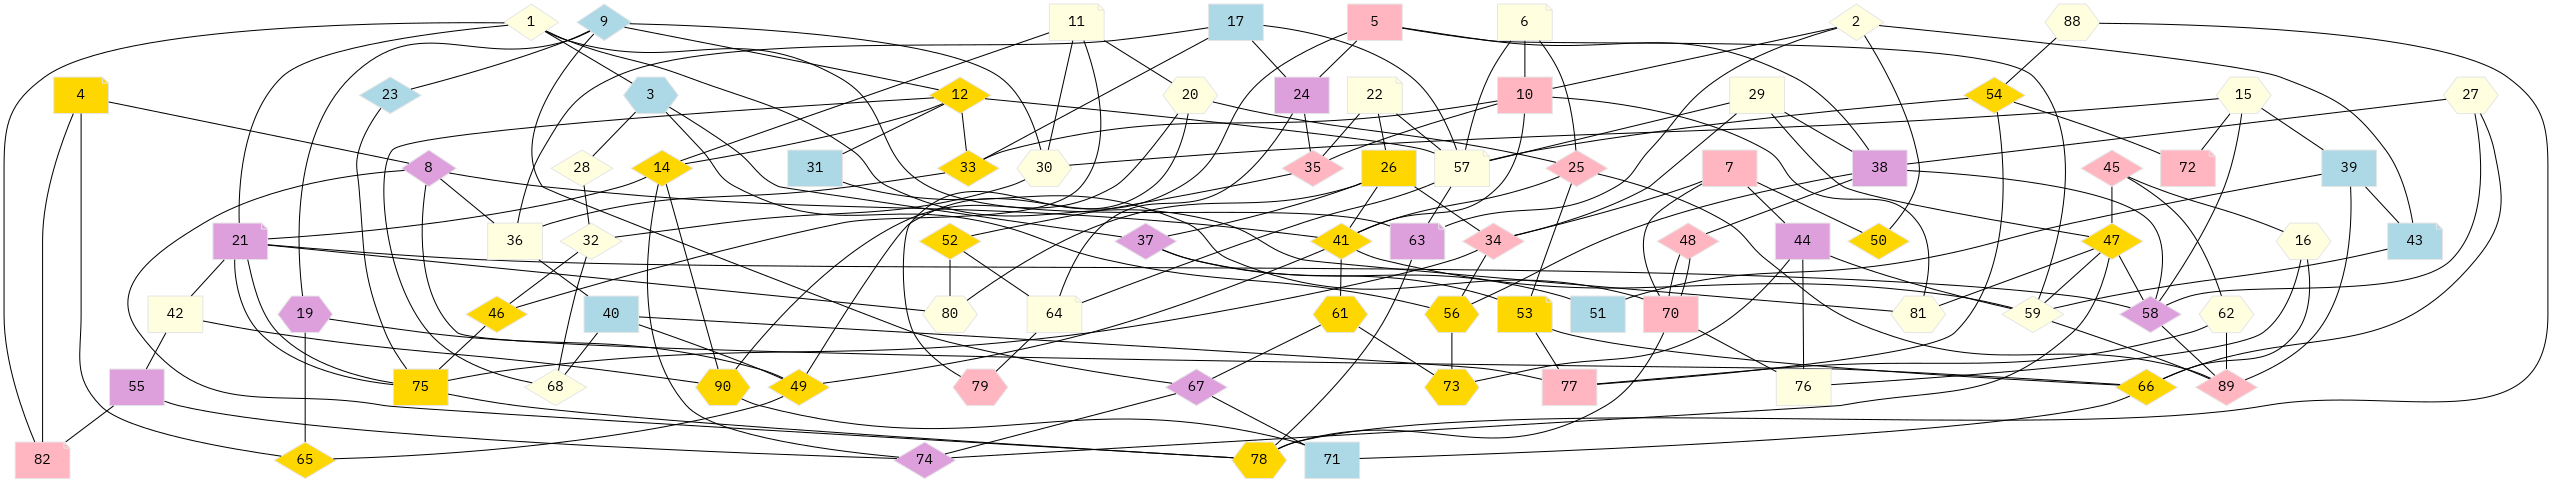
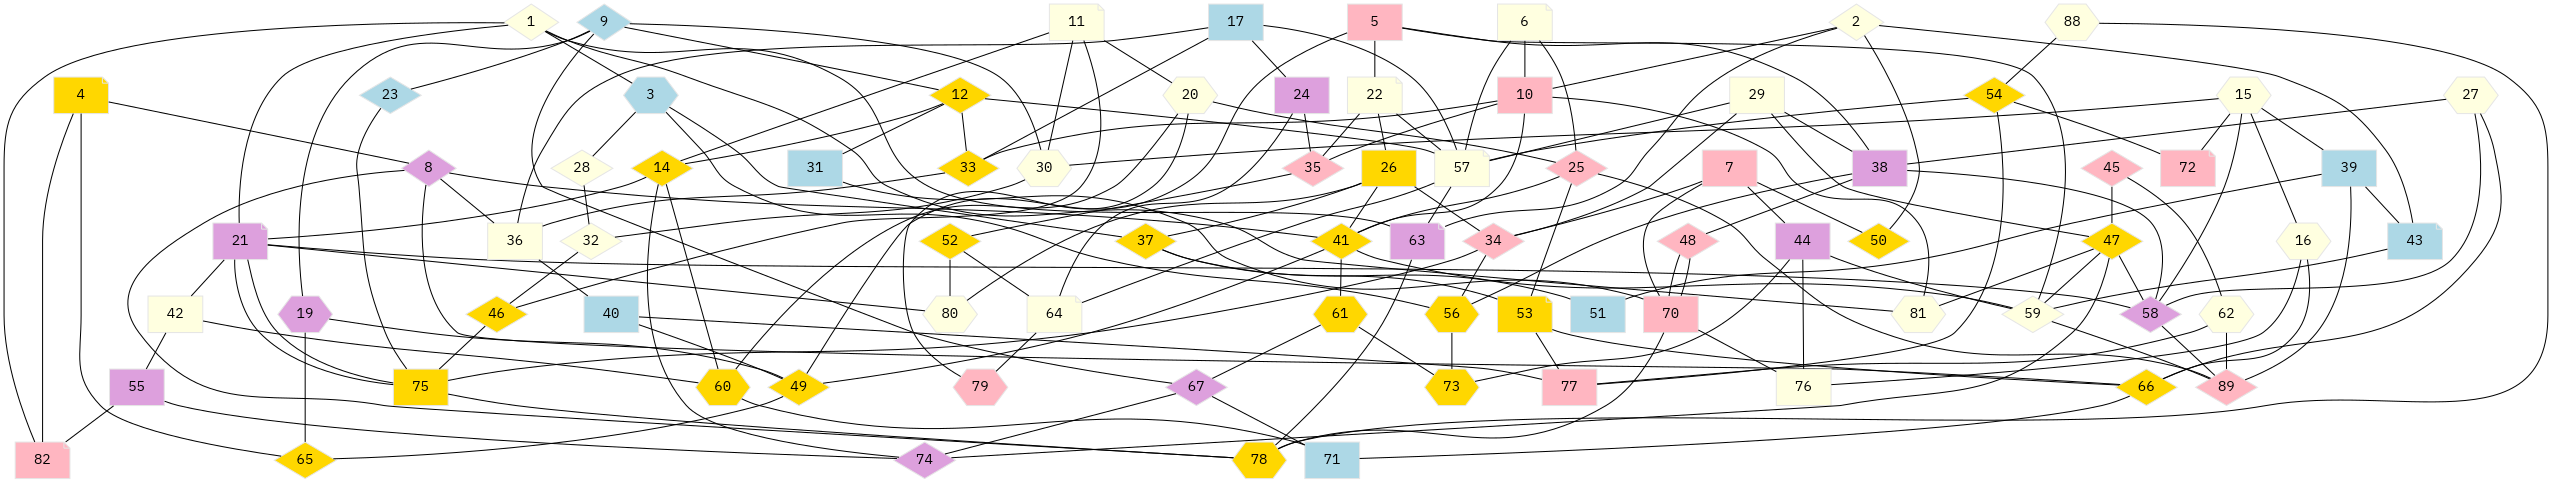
edge "5" -- "24": now "5" -- "22"
edge "45" -- "16": now "15" -- "16"
node "37": fillcolor plum -> gold
node "68": removed
node "90": label "90" -> "60"
